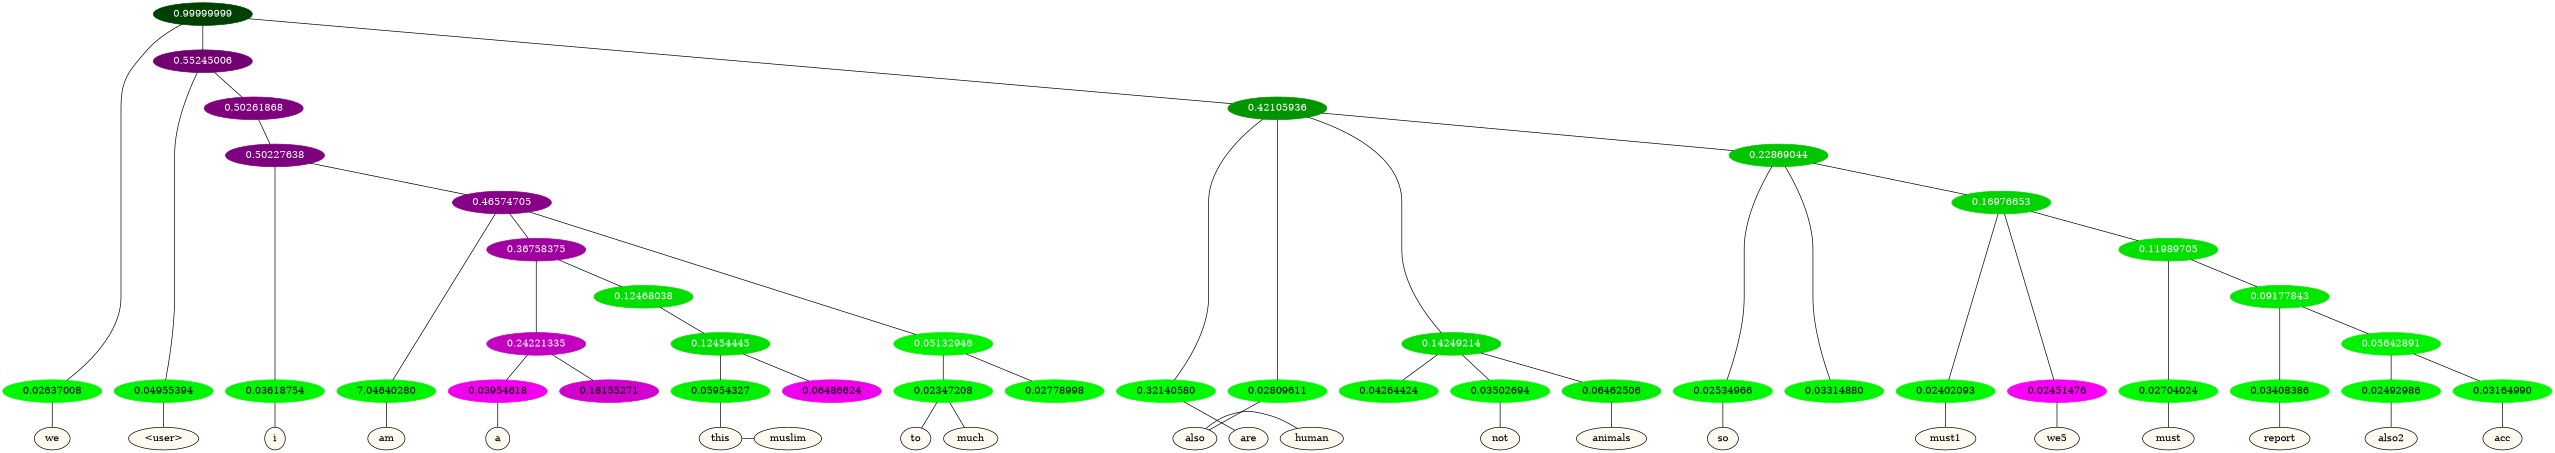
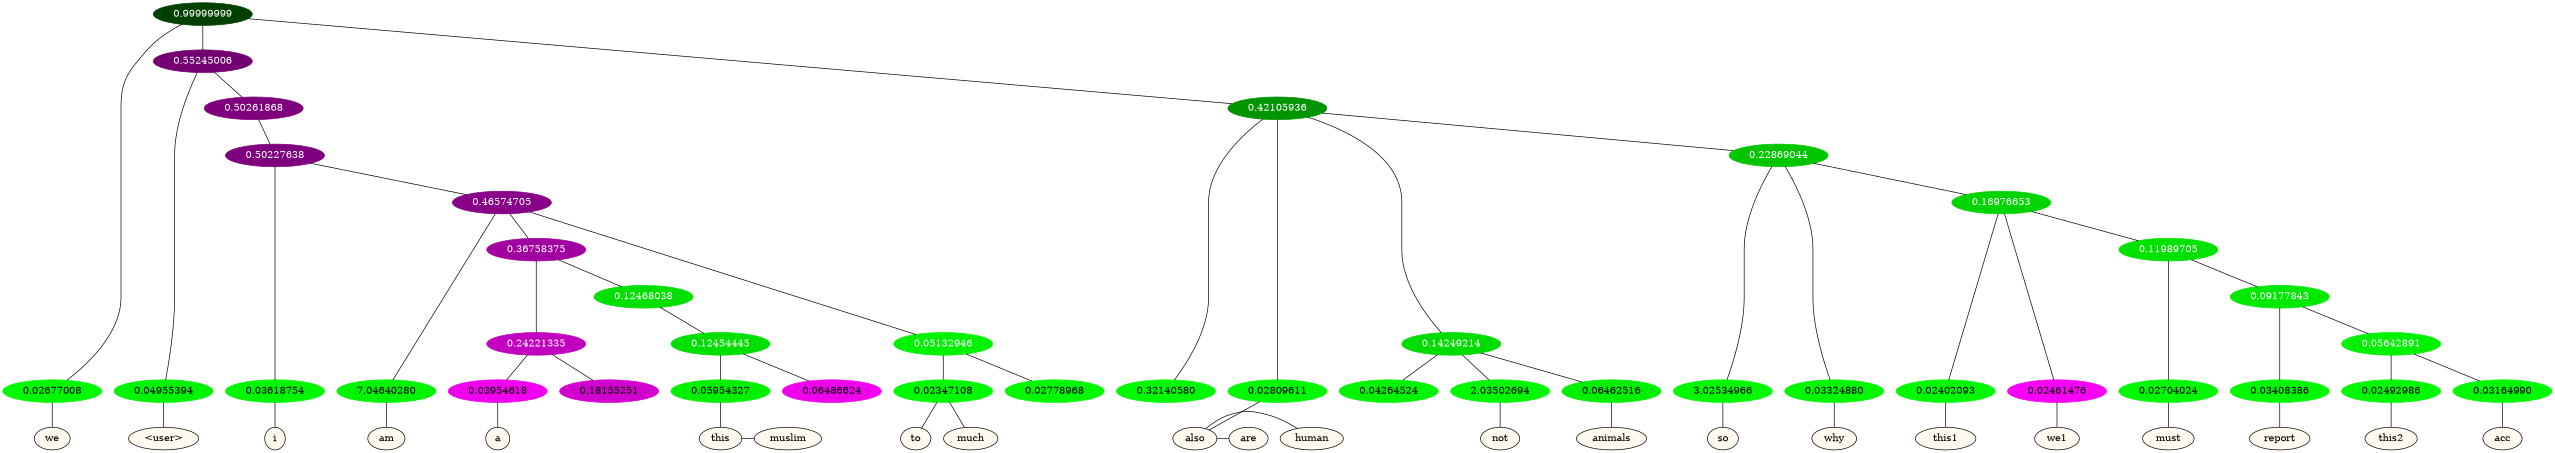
node "0.02637008": label "0.02637008" -> "0.02677008"
node "0.18155271": label "0.18155271" -> "0.18155251"
node "0.02347208": label "0.02347208" -> "0.02347108"
node "0.02778998": label "0.02778998" -> "0.02778968"
node "0.04264424": label "0.04264424" -> "0.04264524"
node "0.03502694": label "0.03502694" -> "2.03502694"
node "0.06462506": label "0.06462506" -> "0.06462516"
node "0.02534966": label "0.02534966" -> "3.02534966"
node "0.03314880": label "0.03314880" -> "0.03324880"
node "0.02451476": label "0.02451476" -> "0.02461476"
edge "0.32140580" -- "are": now "also" -- "are"
node "why": added
node "must1": label "must1" -> "this1"
node "we5": label "we5" -> "we1"
node "also2": label "also2" -> "this2"
